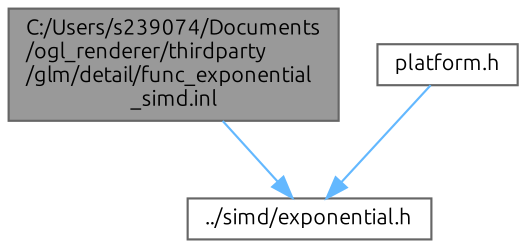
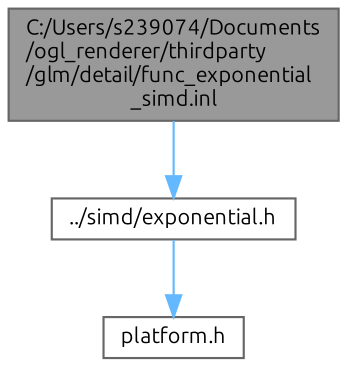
edge "platform.h" -> "../simd/exponential.h": reversed
